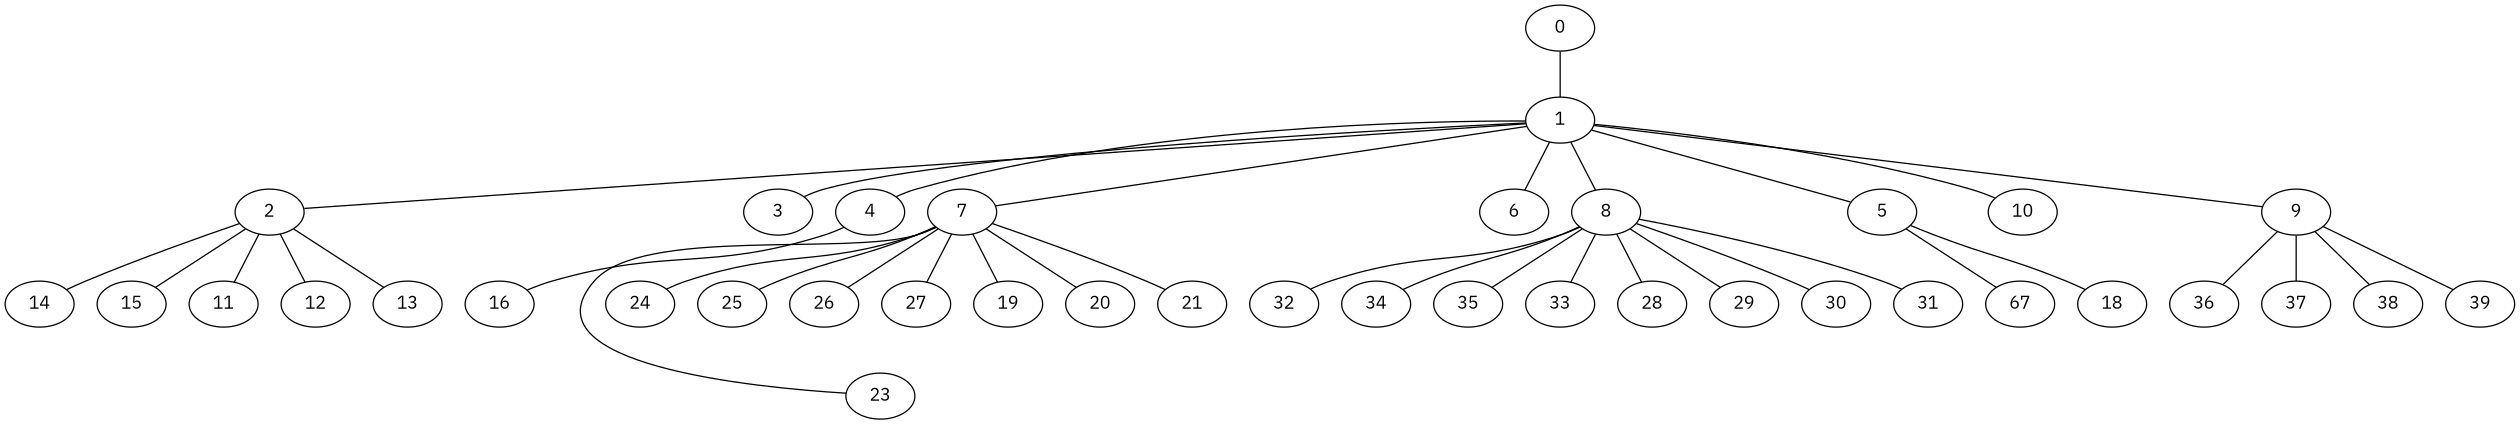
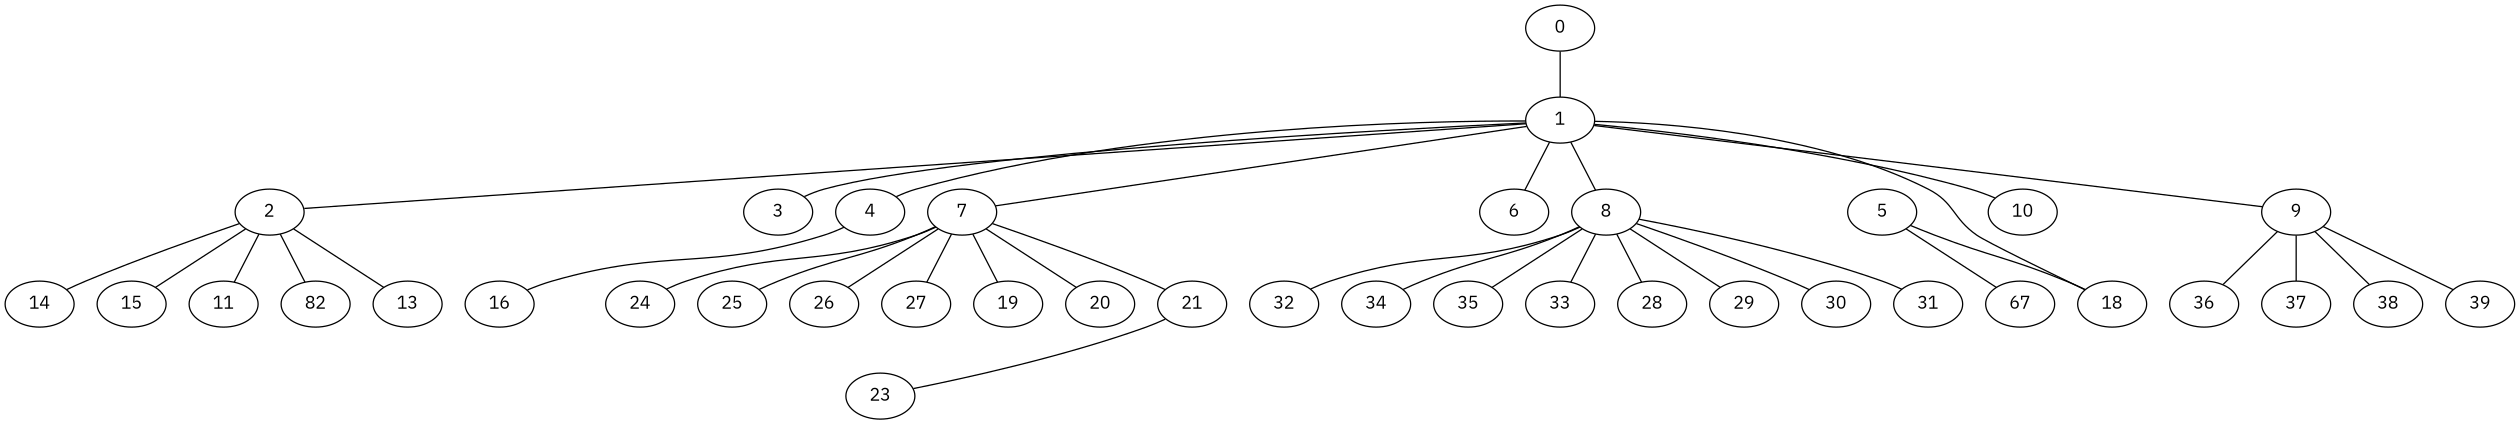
edge "1" -- "5": now "1" -- "18"
edge "7" -- "23": now "21" -- "23"
node "12": label "12" -> "82"
